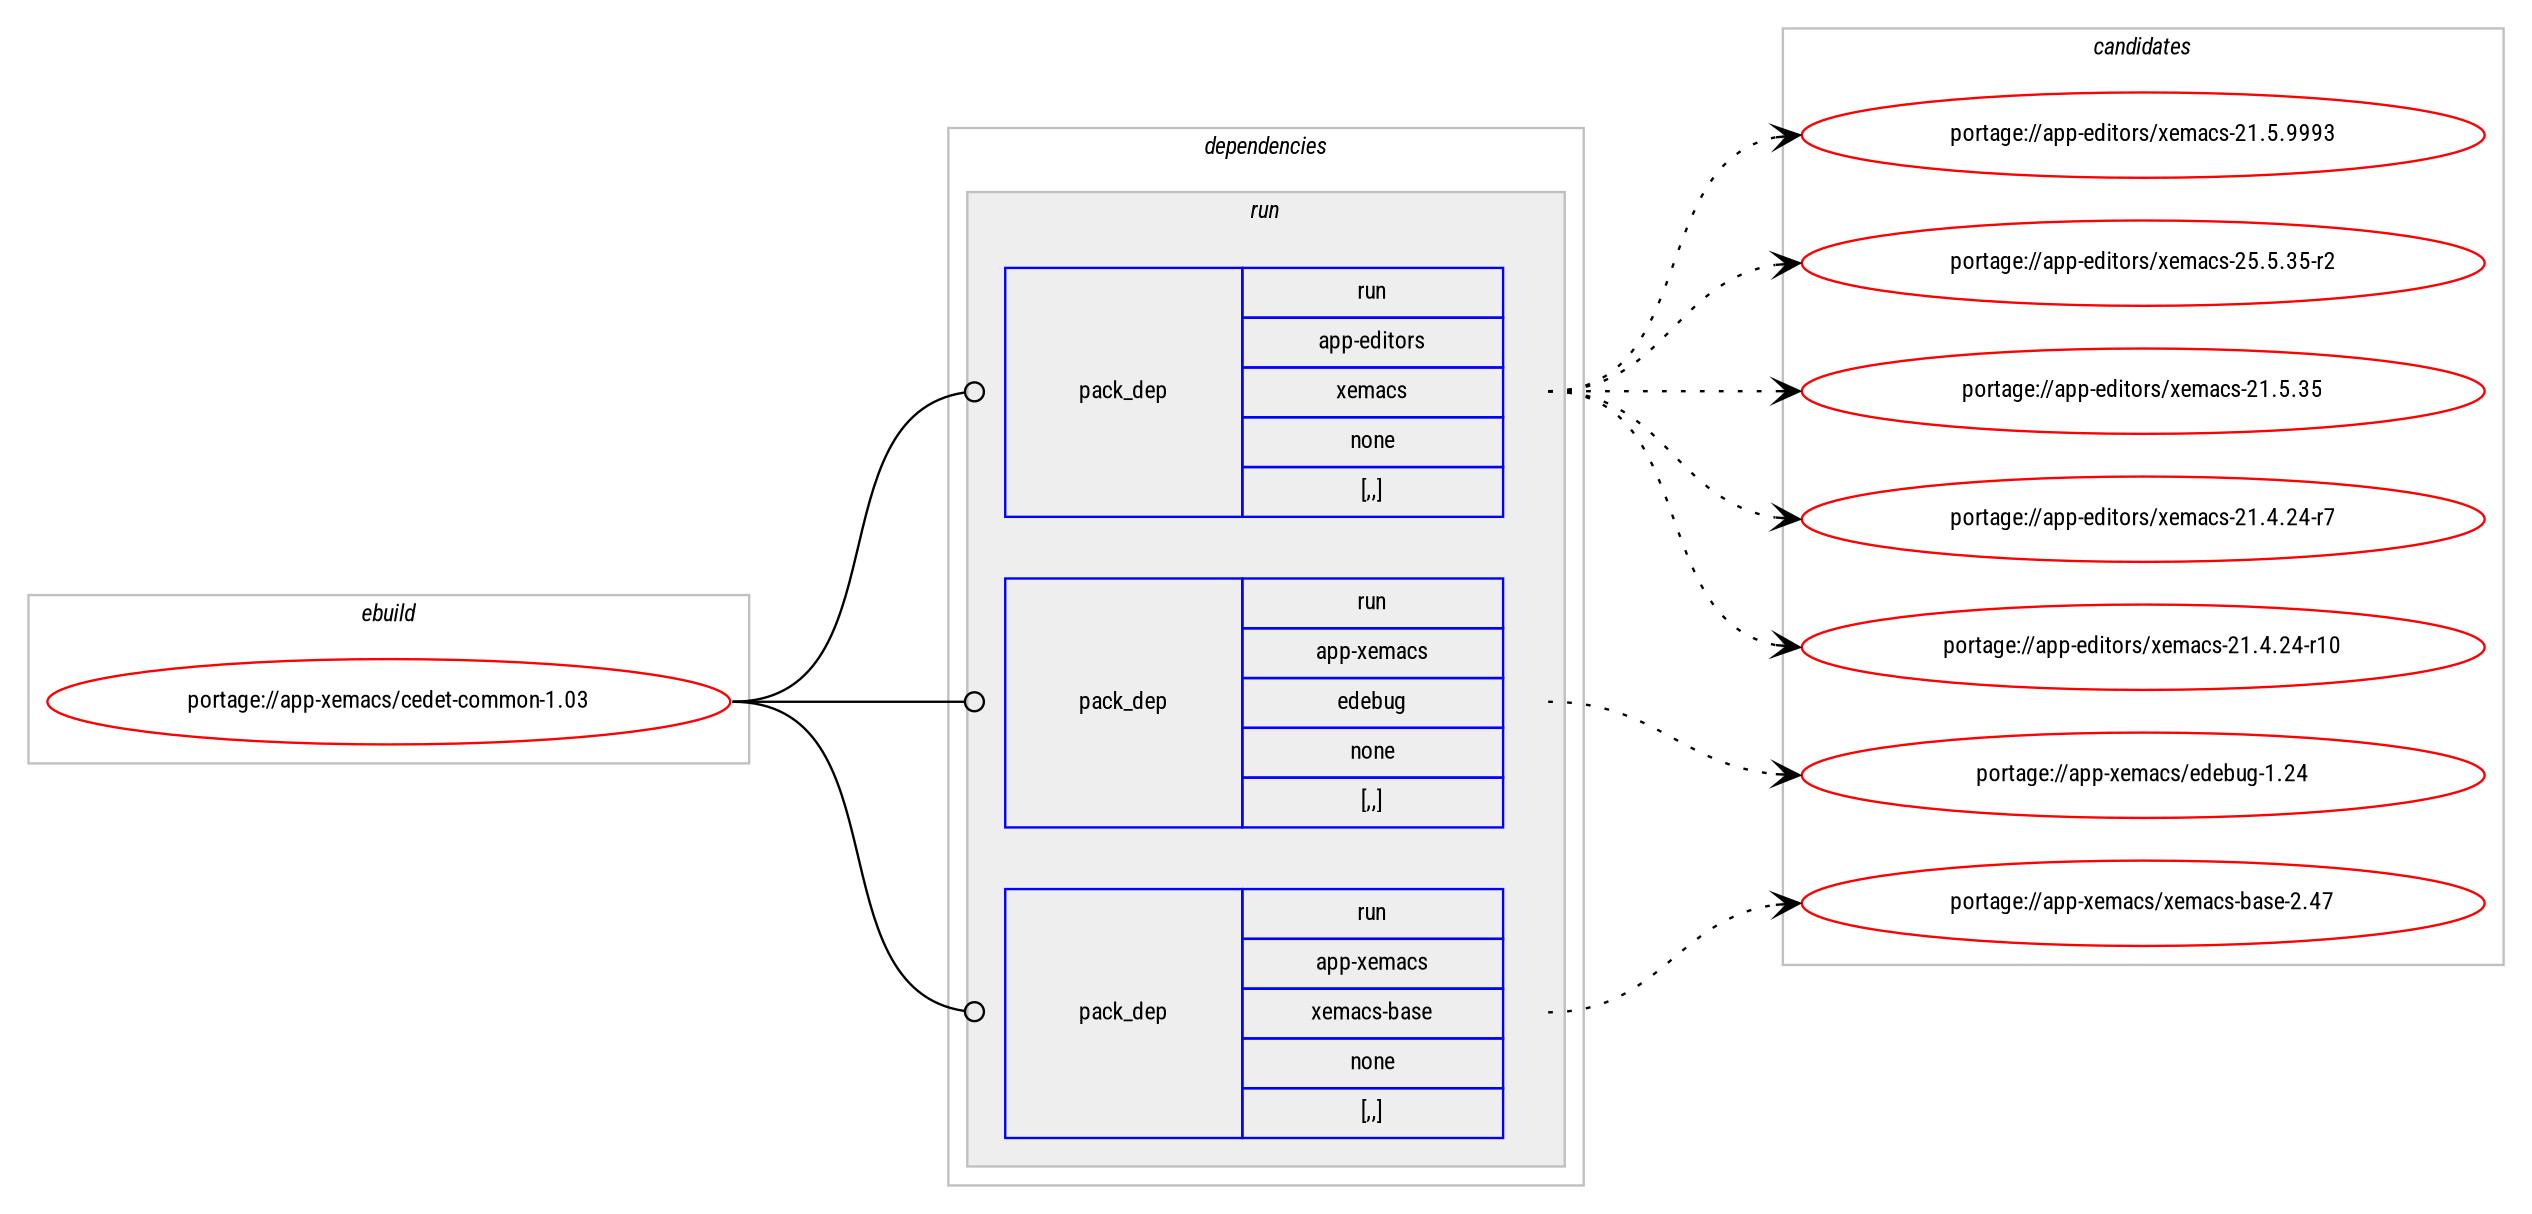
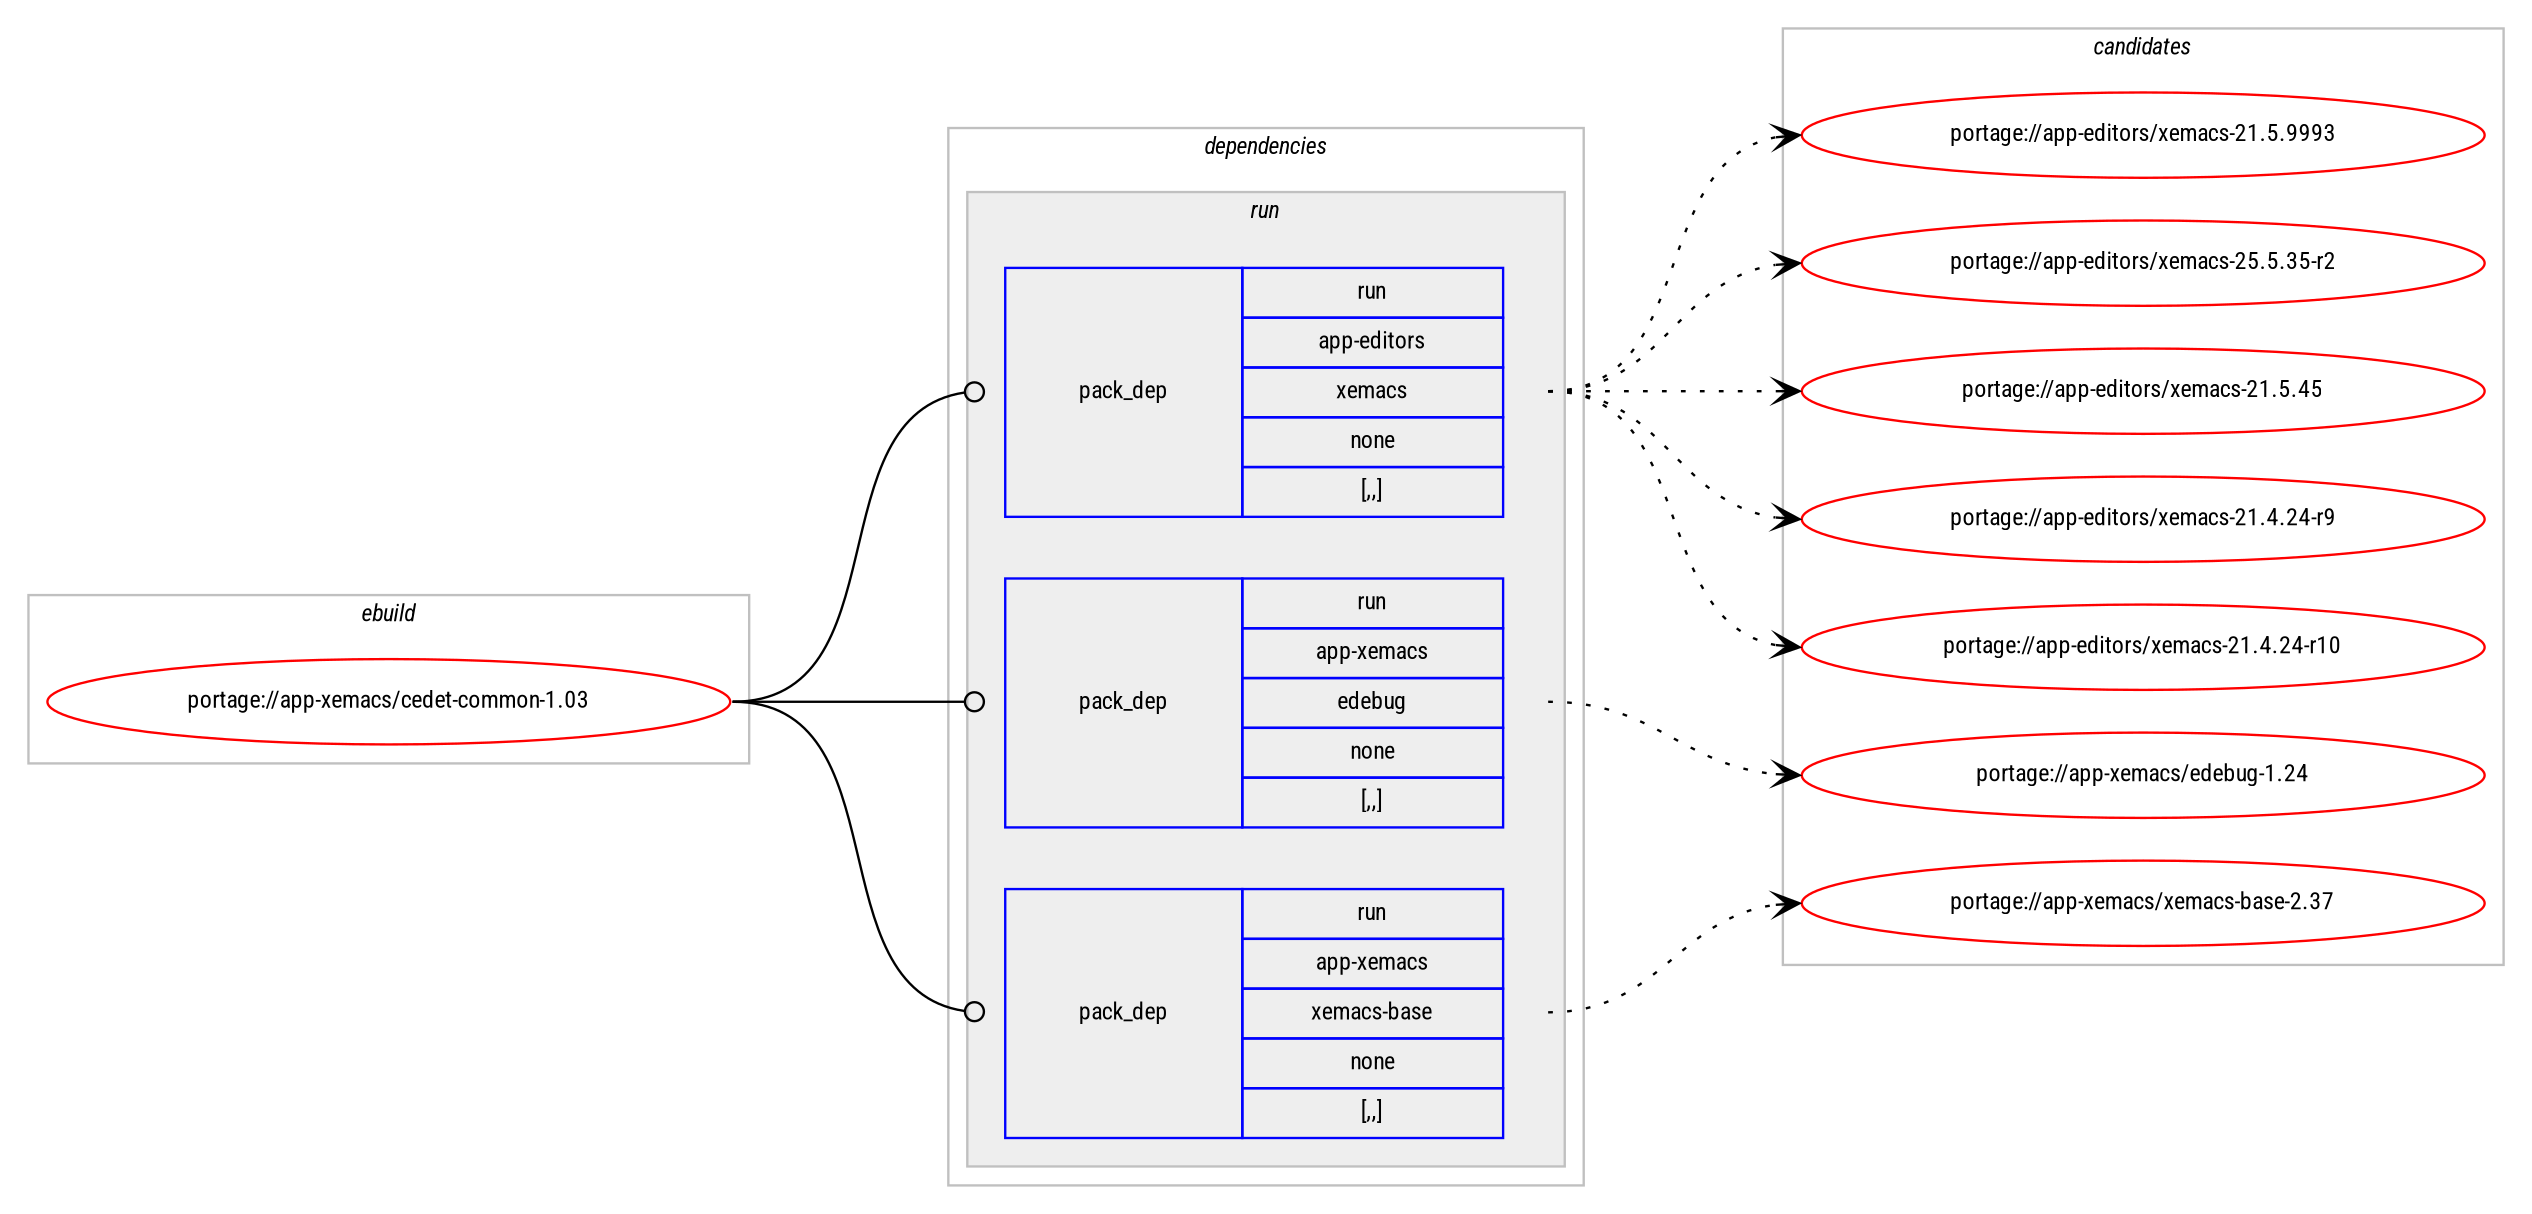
node "portage://app-editors/xemacs-21.5.35": label "portage://app-editors/xemacs-21.5.35" -> "portage://app-editors/xemacs-21.5.45"
node "portage://app-editors/xemacs-21.4.24-r7": label "portage://app-editors/xemacs-21.4.24-r7" -> "portage://app-editors/xemacs-21.4.24-r9"
node "portage://app-xemacs/xemacs-base-2.47": label "portage://app-xemacs/xemacs-base-2.47" -> "portage://app-xemacs/xemacs-base-2.37"
